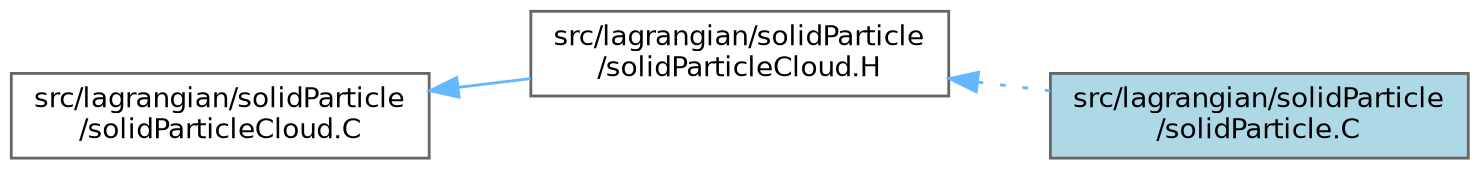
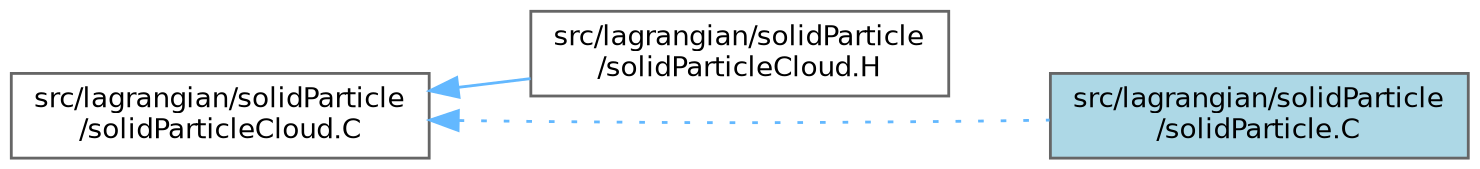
edge "src/lagrangian/solidParticle /solidParticle.C" -> "src/lagrangian/solidParticle /solidParticleCloud.H": now "src/lagrangian/solidParticle /solidParticle.C" -> "src/lagrangian/solidParticle /solidParticleCloud.C"
